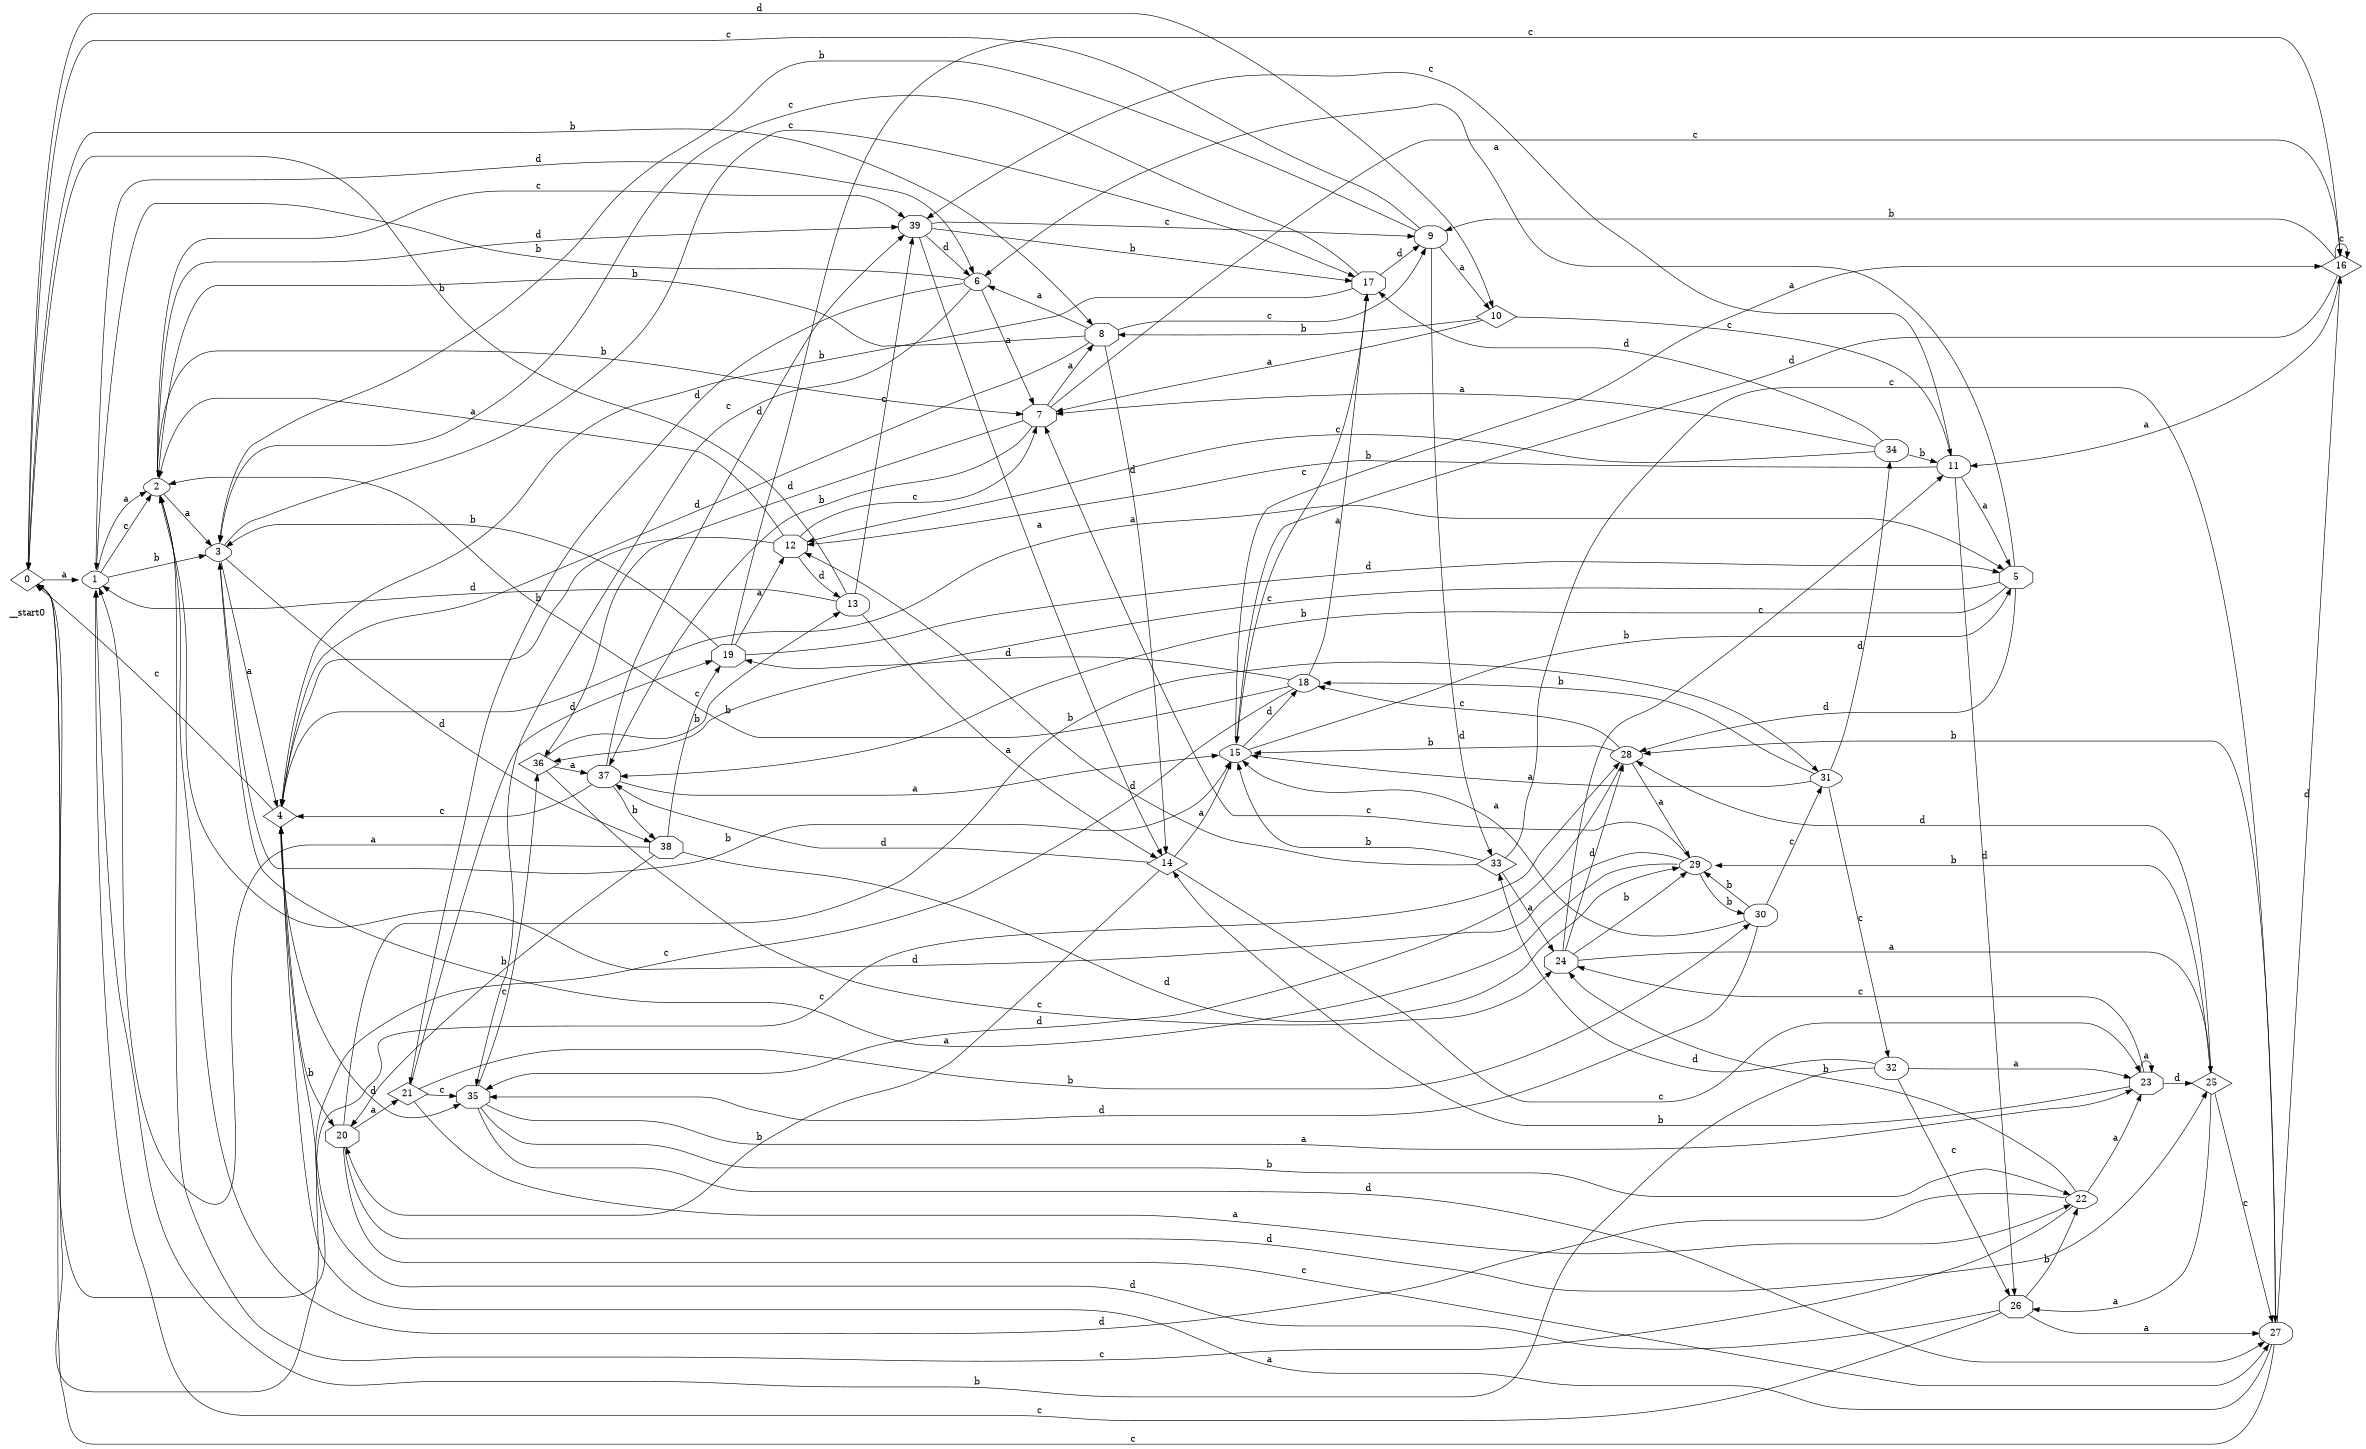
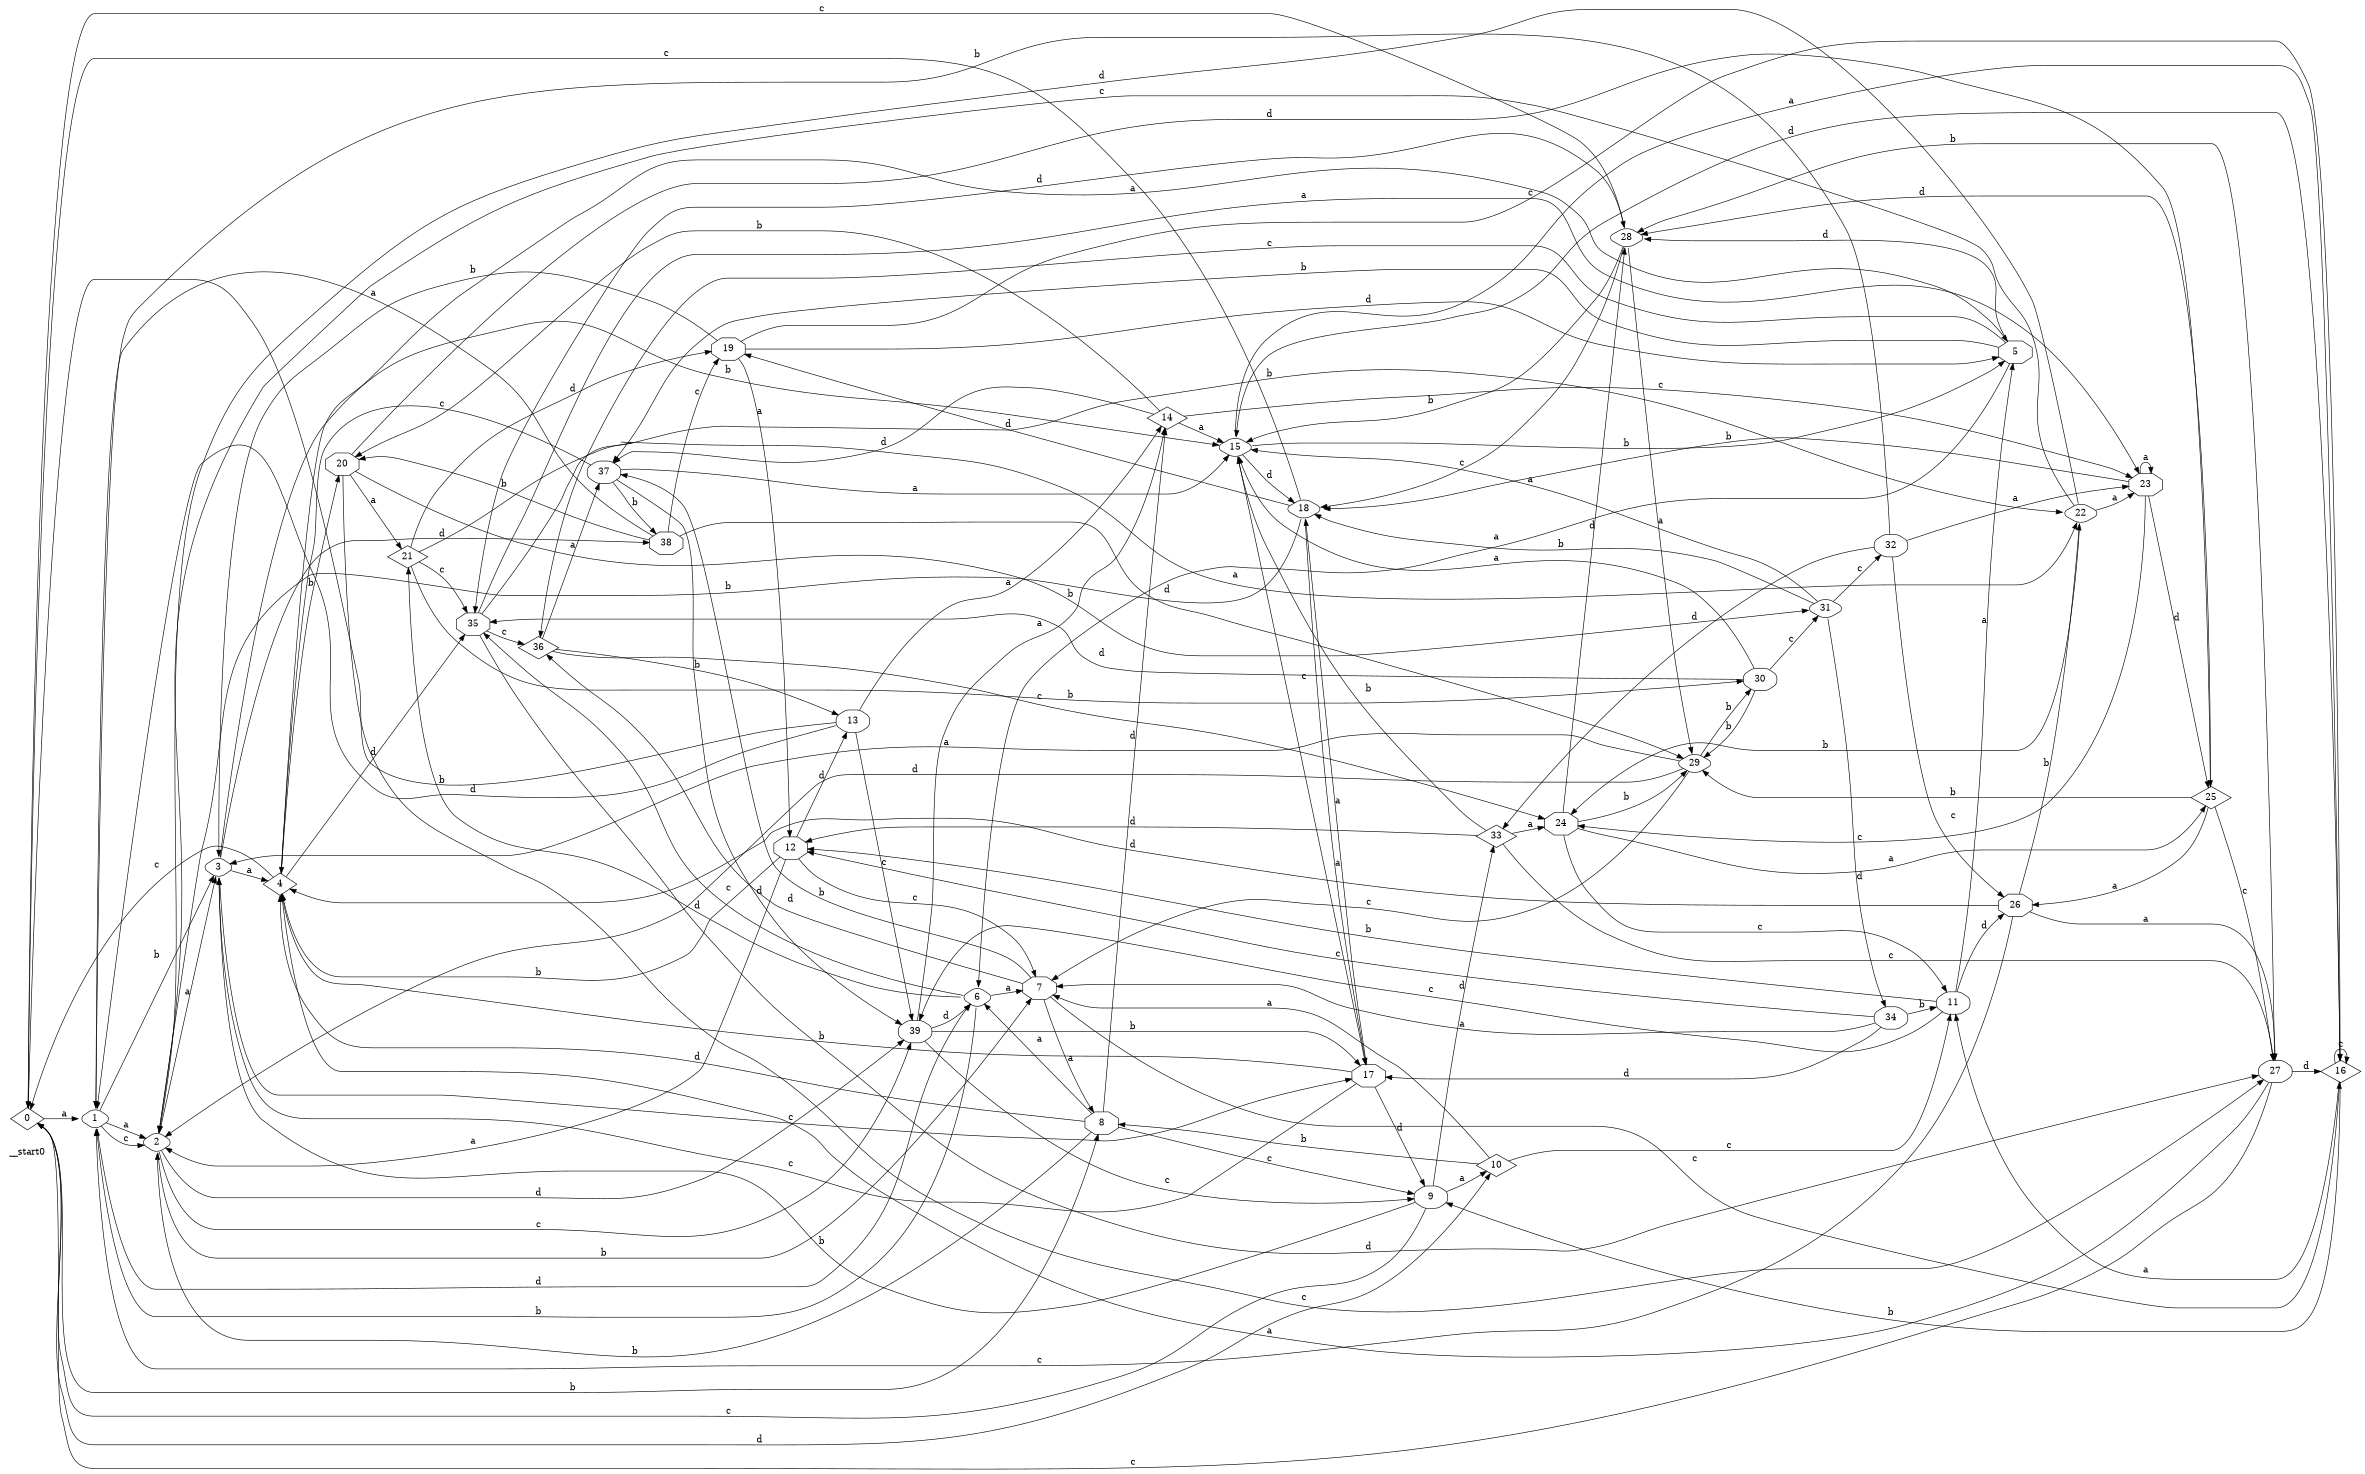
edge "17" -> "18": added, label "a"
edge "23" -> "14": now "23" -> "18"
